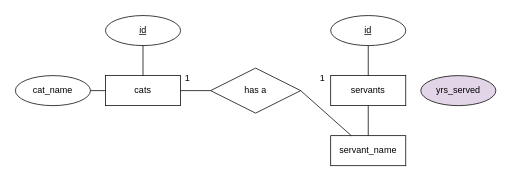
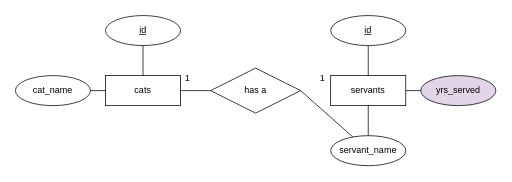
edge "servants" -- "yrs_served": added
node "servant_name": shape rectangle -> ellipse
